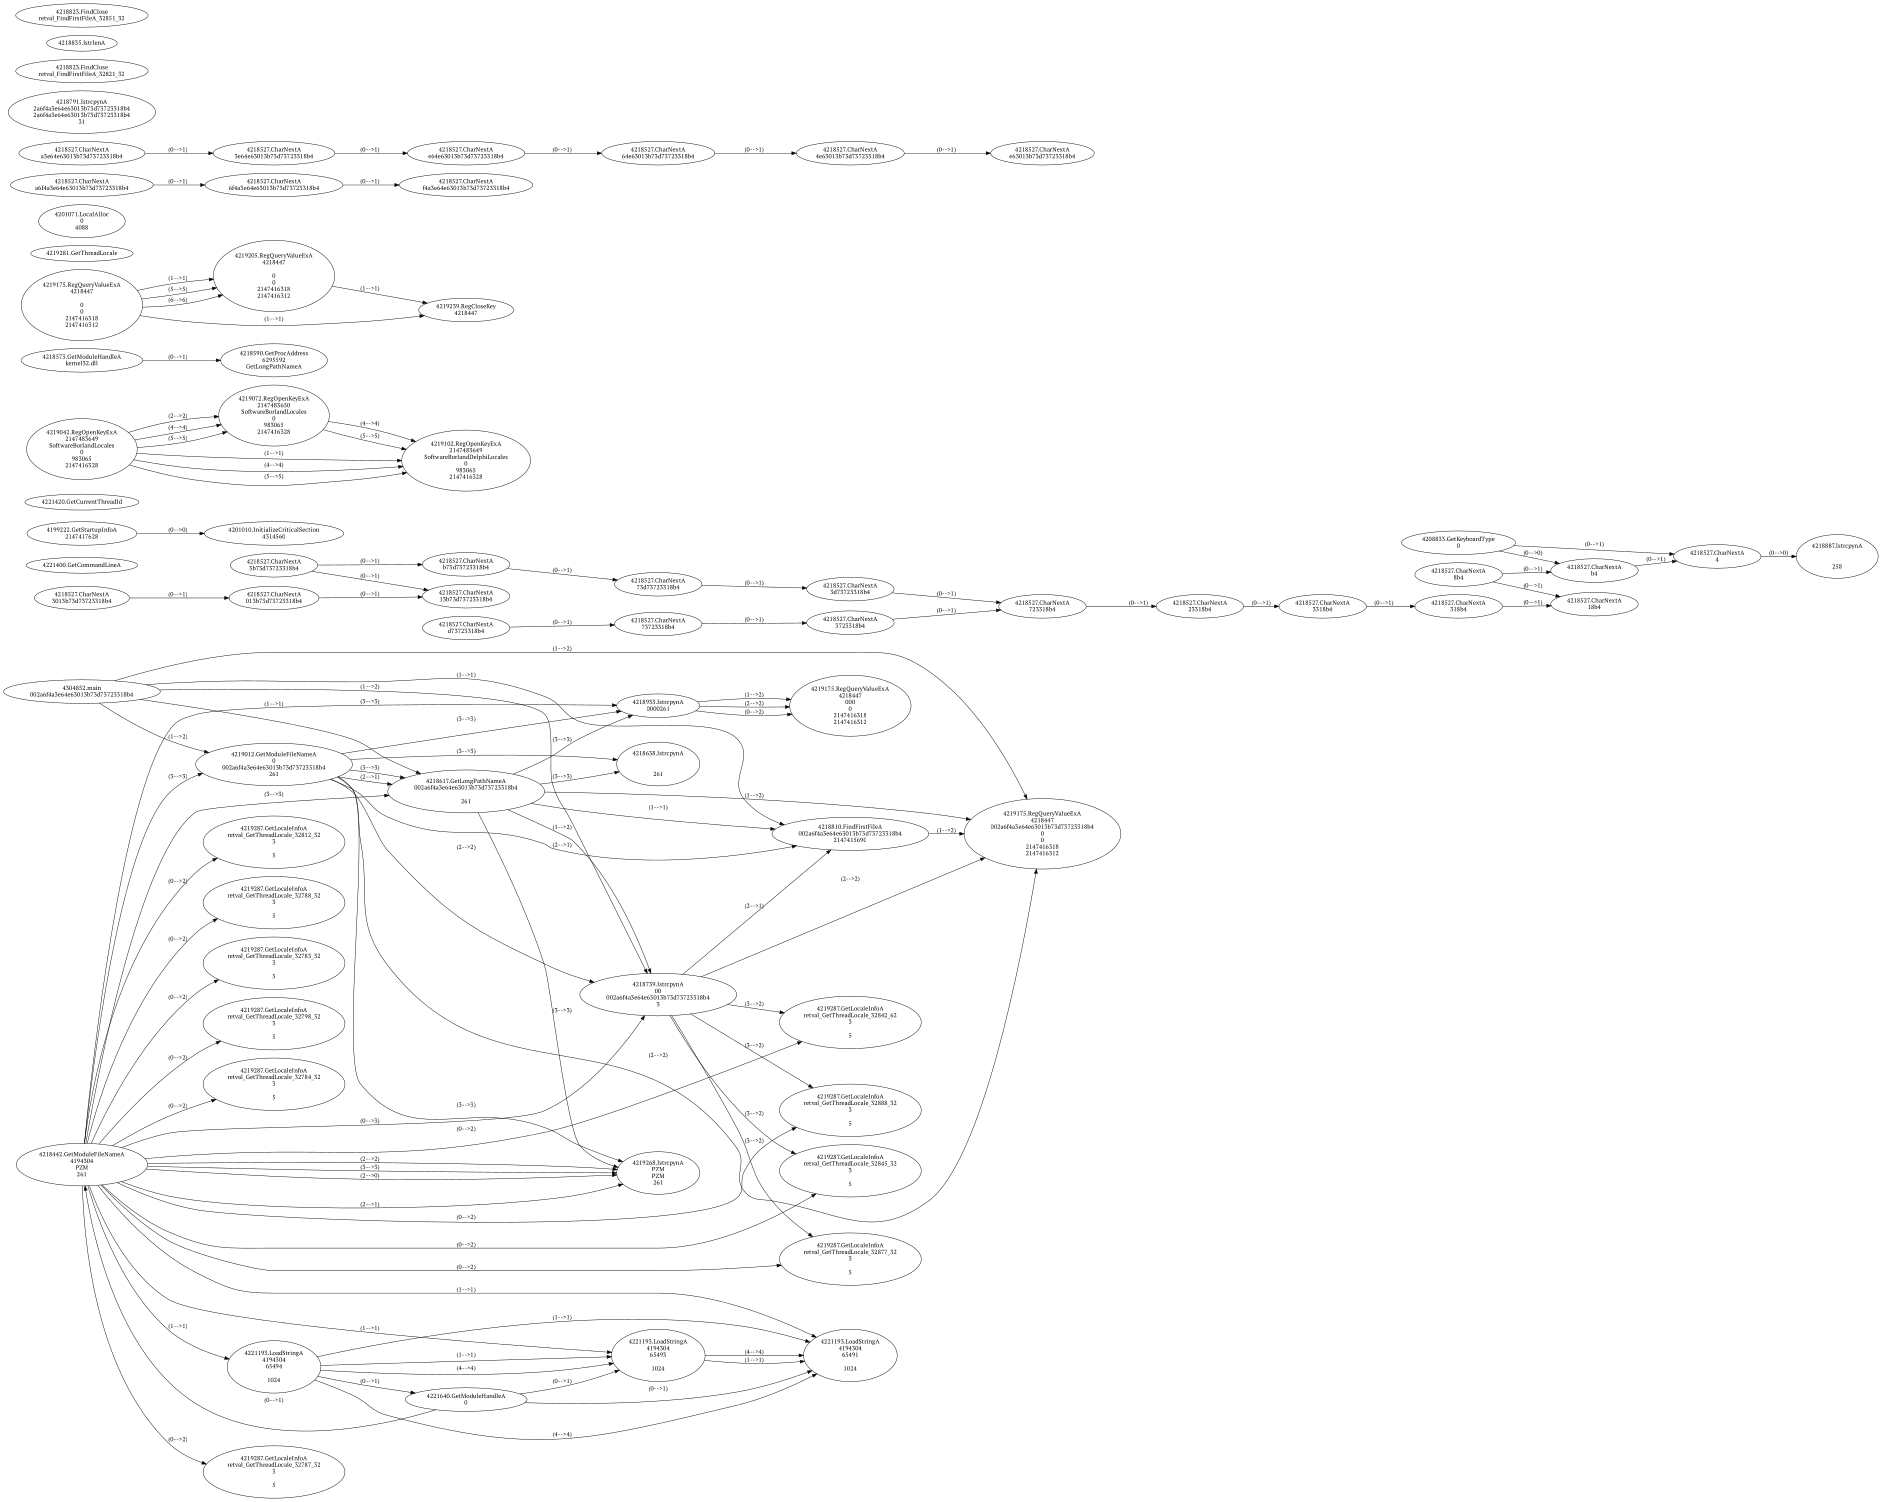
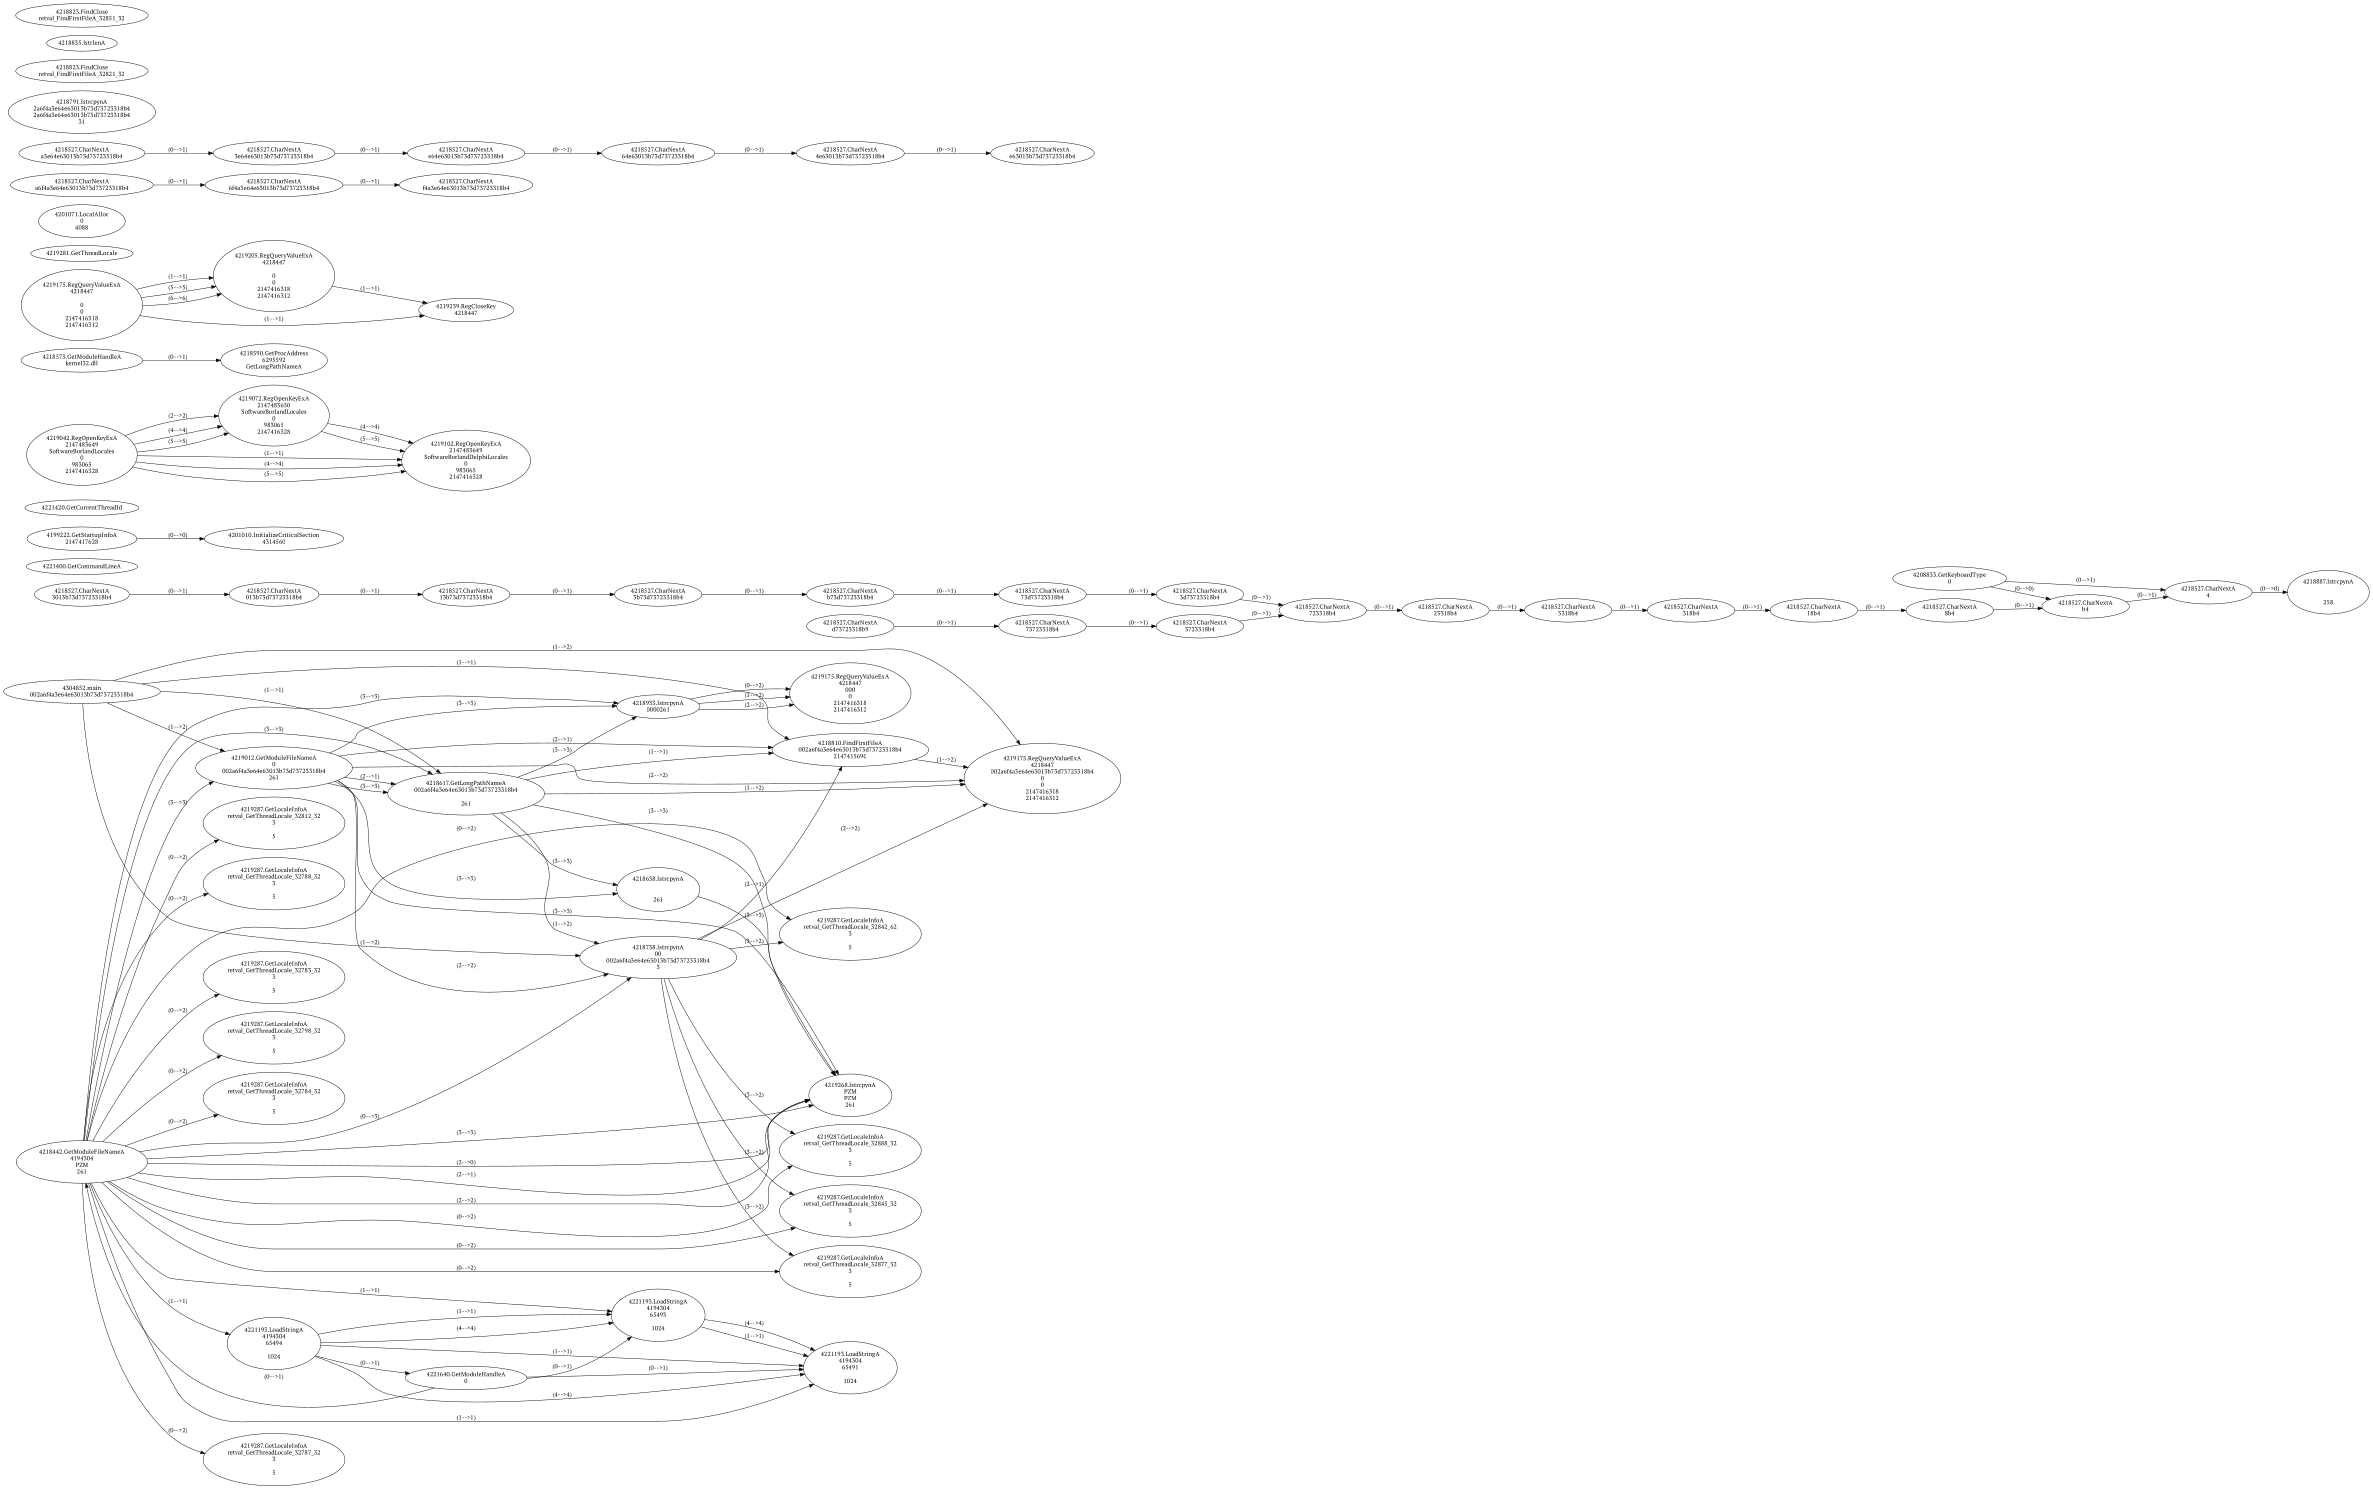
edge "4218527.CharNextA 3b73d73723318b4" -> "4218527.CharNextA 13b73d73723318b4": reversed
edge "4218527.CharNextA 8b4" -> "4218527.CharNextA 18b4": reversed
node "4218527.CharNextA d73723318b4": label "4218527.CharNextA d73723318b4" -> "4218527.CharNextA d73723318b9"
edge "4218638.lstrcpynA 261" -> "4219268.lstrcpynA PZM PZM 261": added, label "(3-->3)"
node "4218739.lstrcpynA 00 002a6f4a3e64e63013b73d73723318b4 3": label "4218739.lstrcpynA 00 002a6f4a3e64e63013b73d73723318b4 3" -> "4218738.lstrcpynA 00 002a6f4a3e64e63013b73d73723318b4 3"
